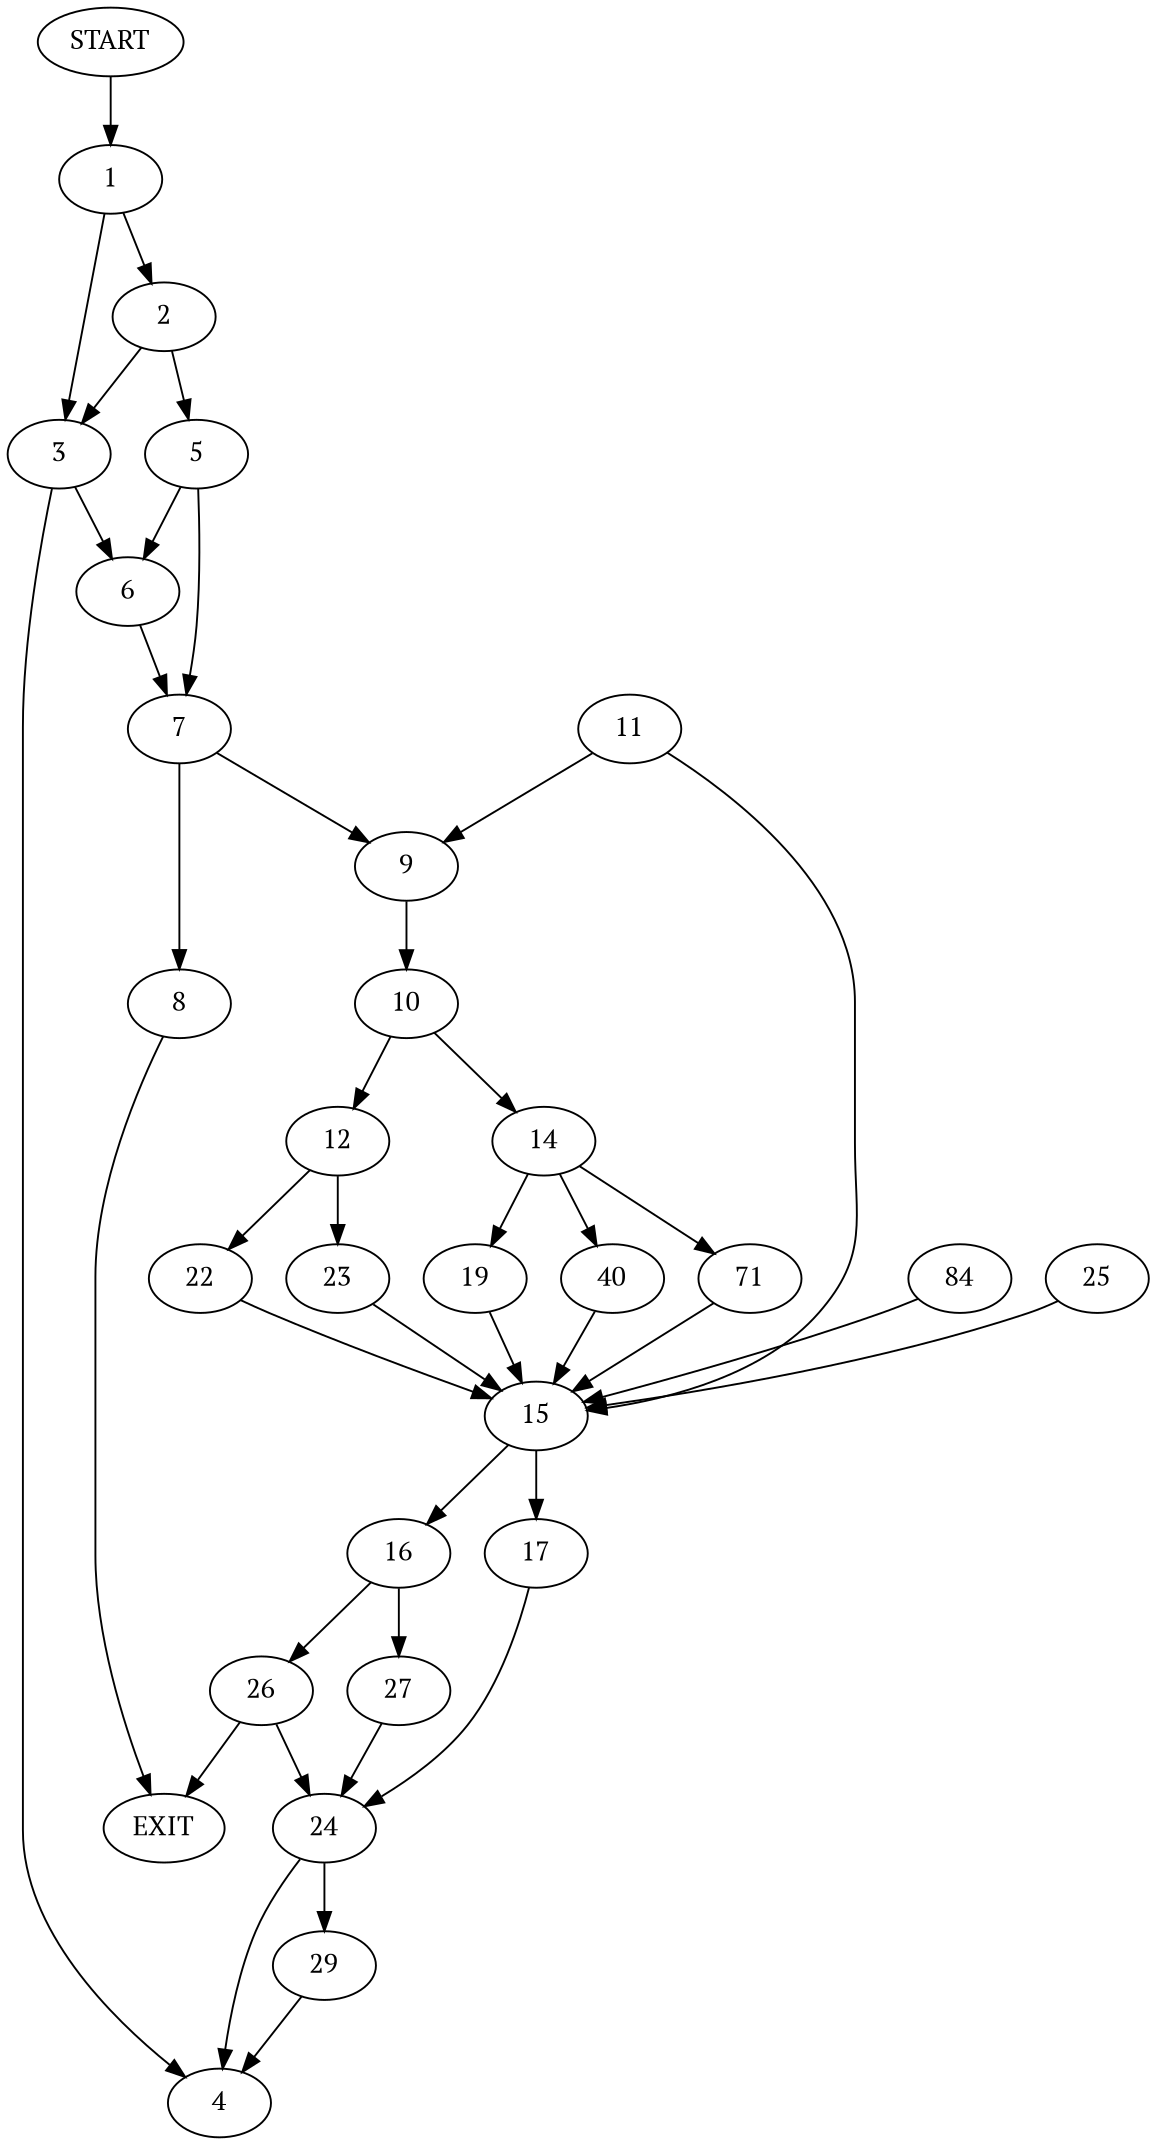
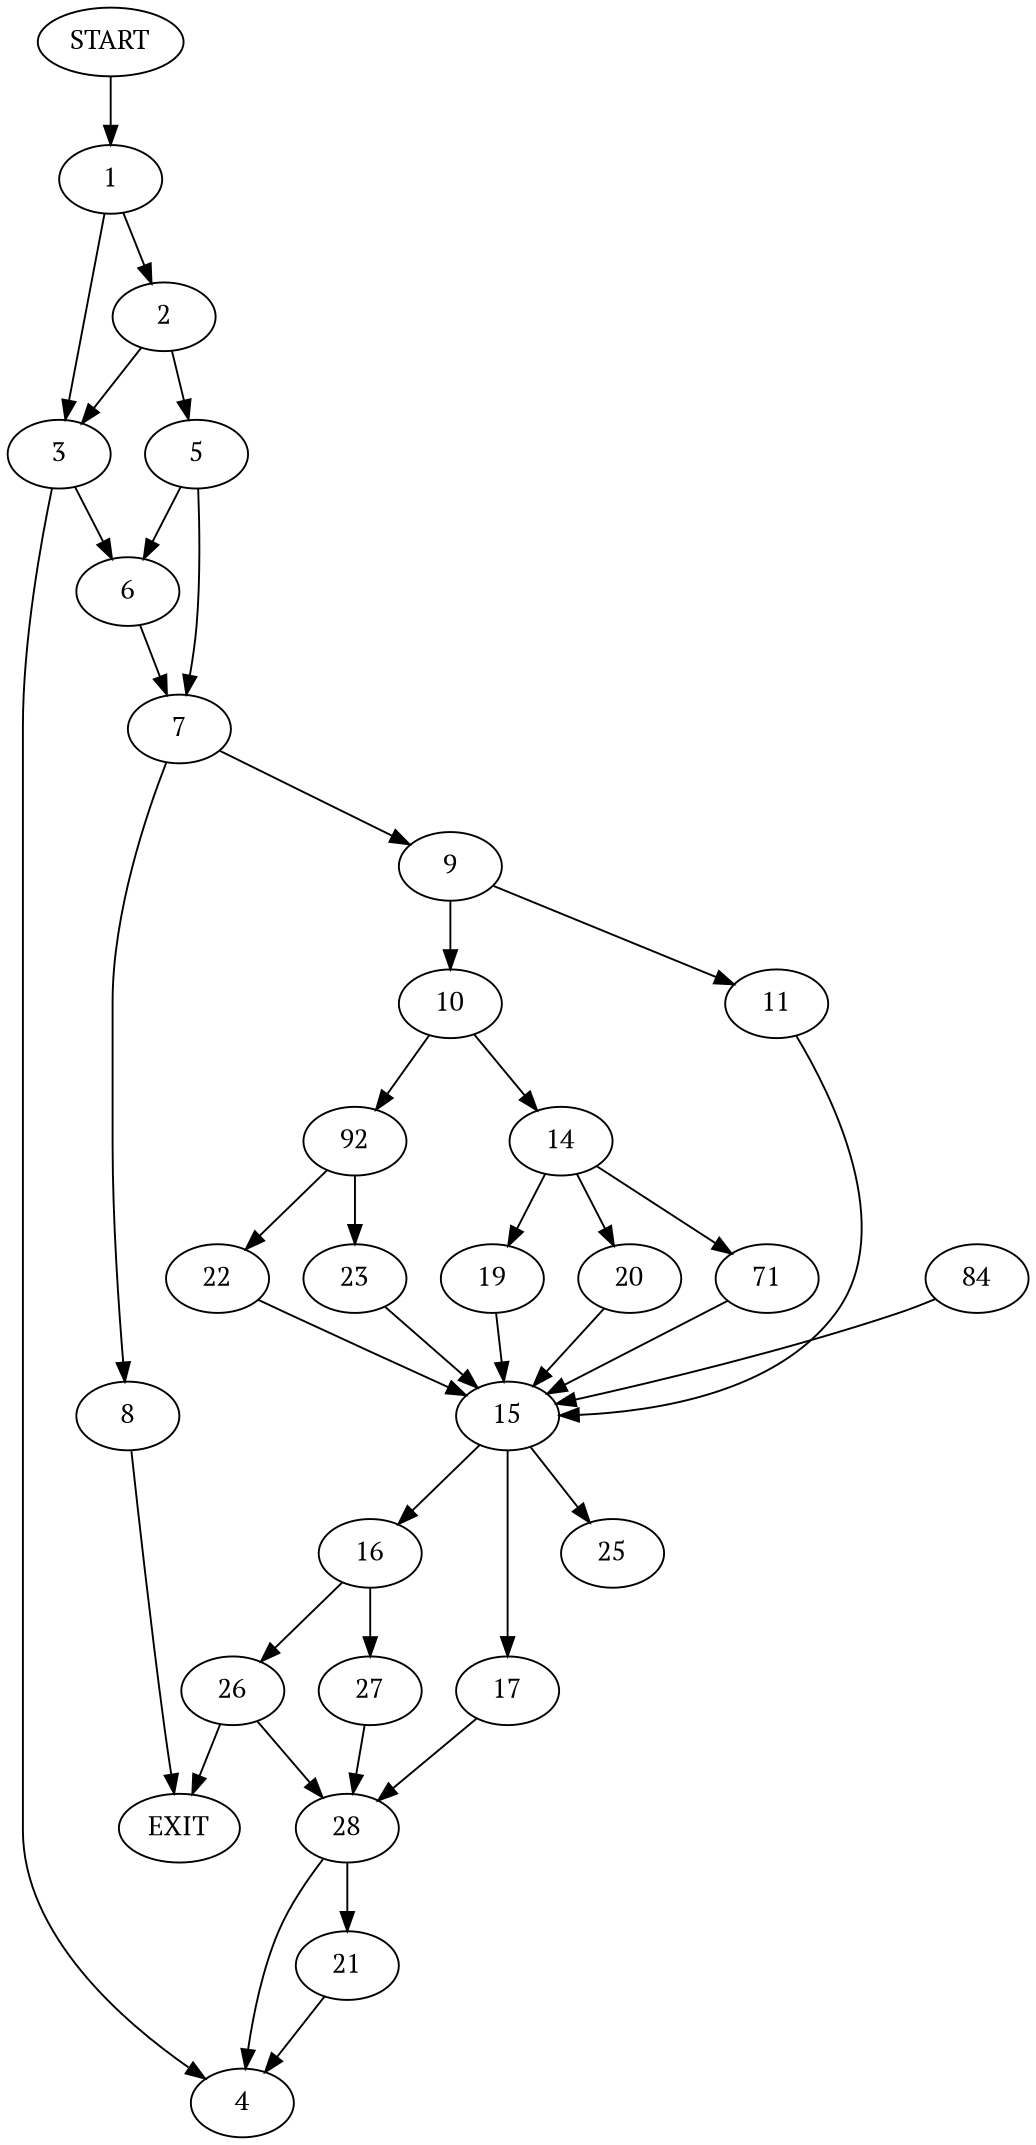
edge "11" -> "9": reversed
node "12": label "12" -> "92"
node "40": label "40" -> "20"
edge "25" -> "15": reversed
node "24": label "24" -> "28"
node "29": label "29" -> "21"
